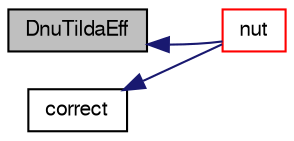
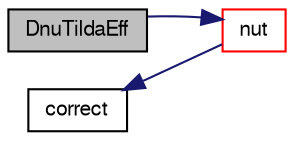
edge "nut" -> "DnuTildaEff": reversed
